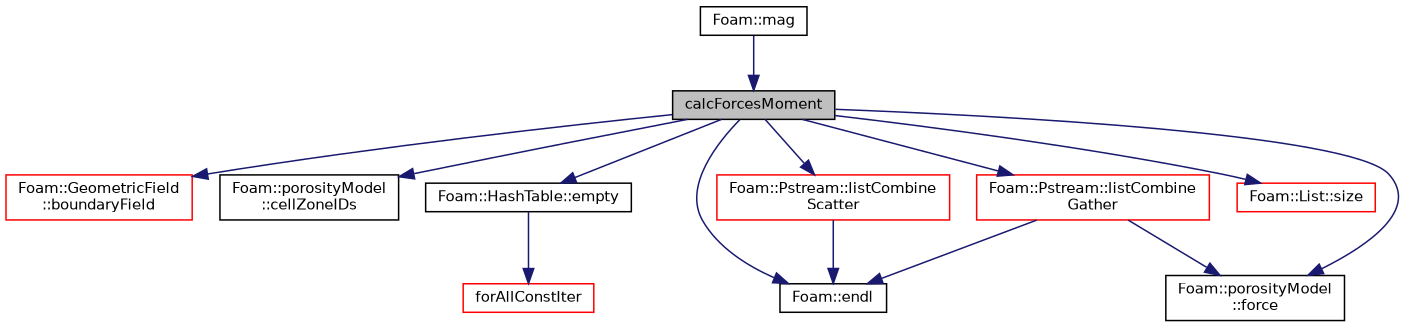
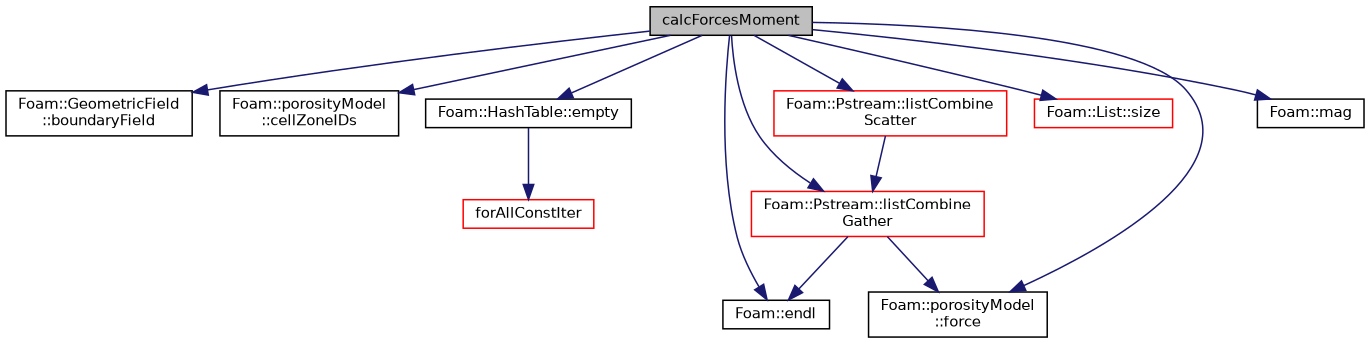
edge "Foam::mag" -> "calcForcesMoment": reversed
node "Foam::GeometricField ::boundaryField": color red -> black
edge "Foam::Pstream::listCombine Scatter" -> "Foam::endl": now "Foam::Pstream::listCombine Scatter" -> "Foam::Pstream::listCombine Gather"
